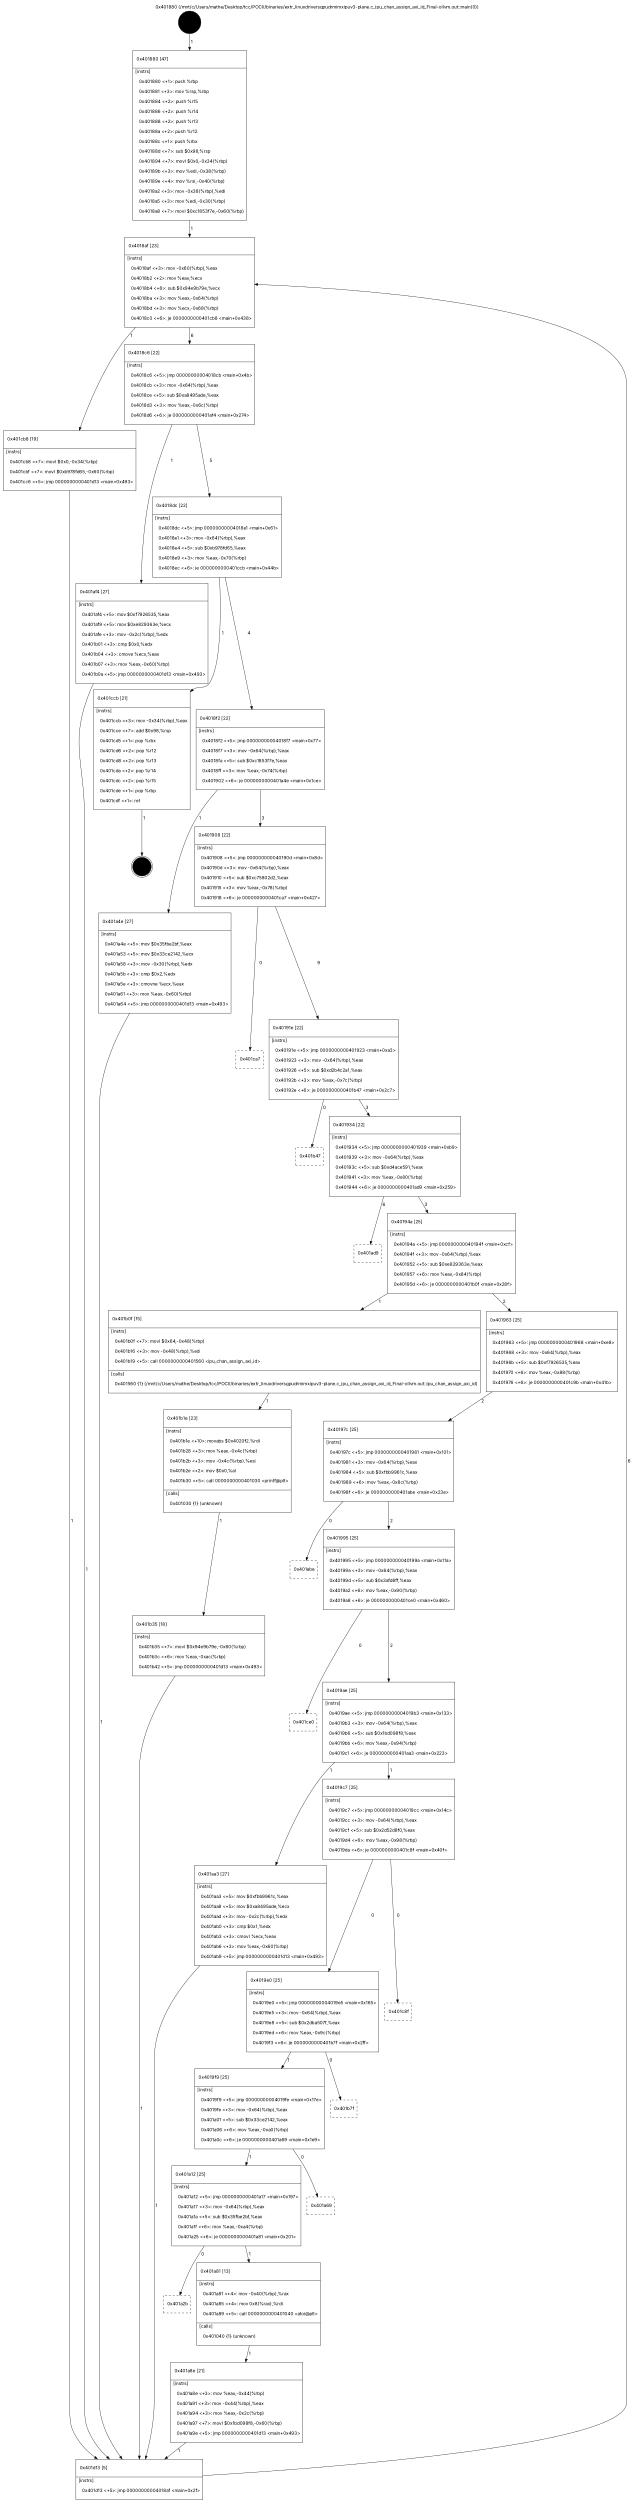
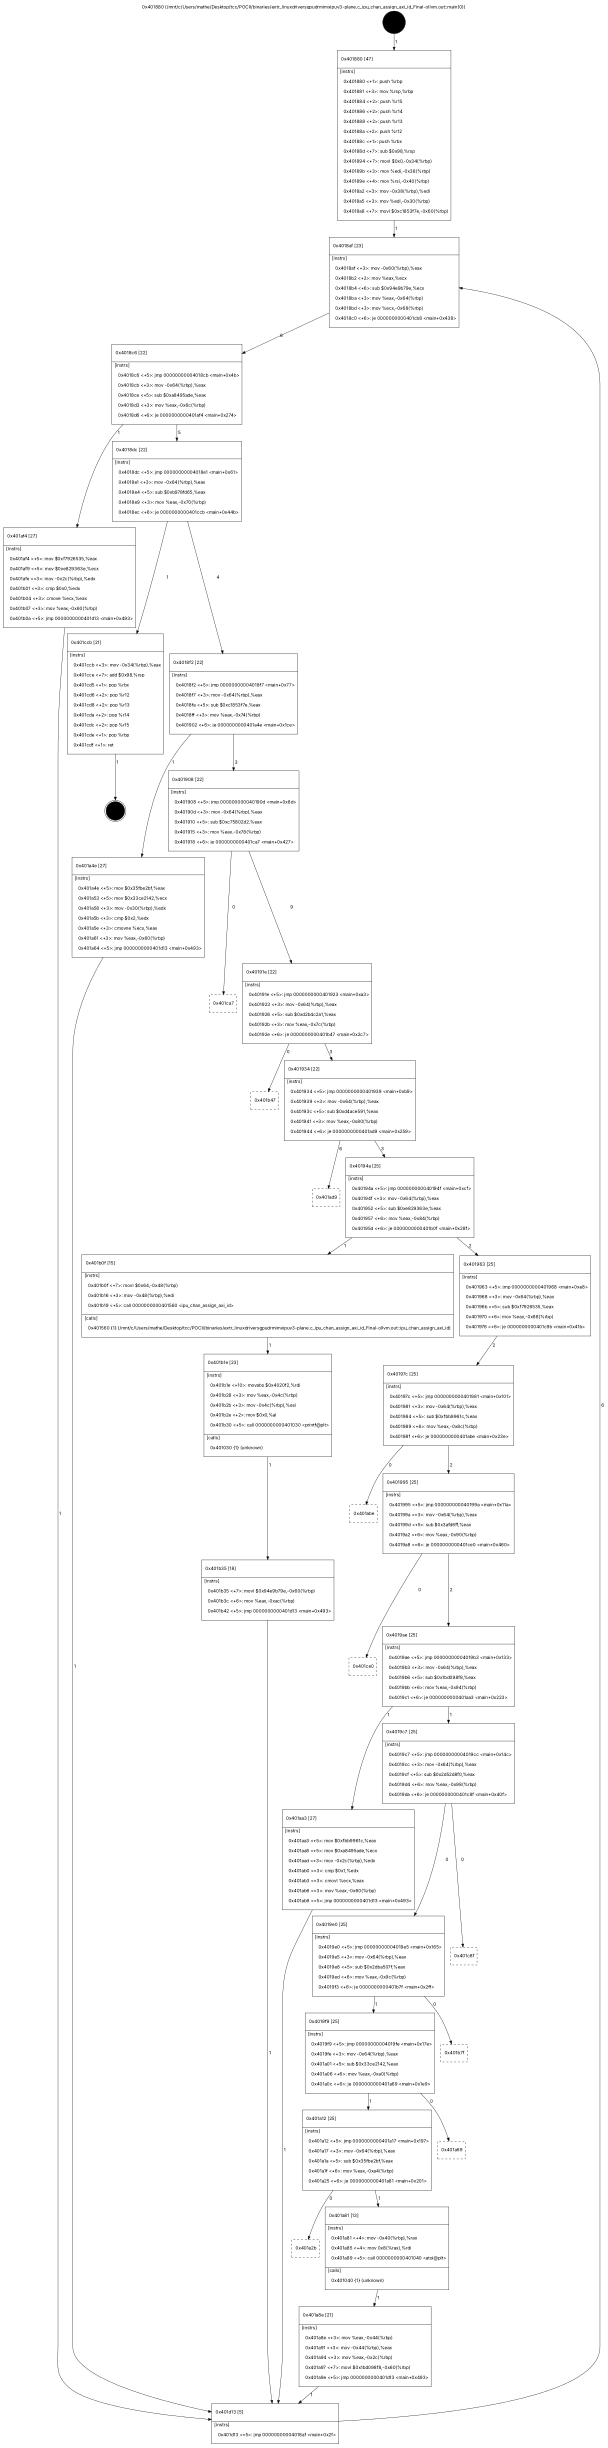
node "0x401cb8 [19]": removed
